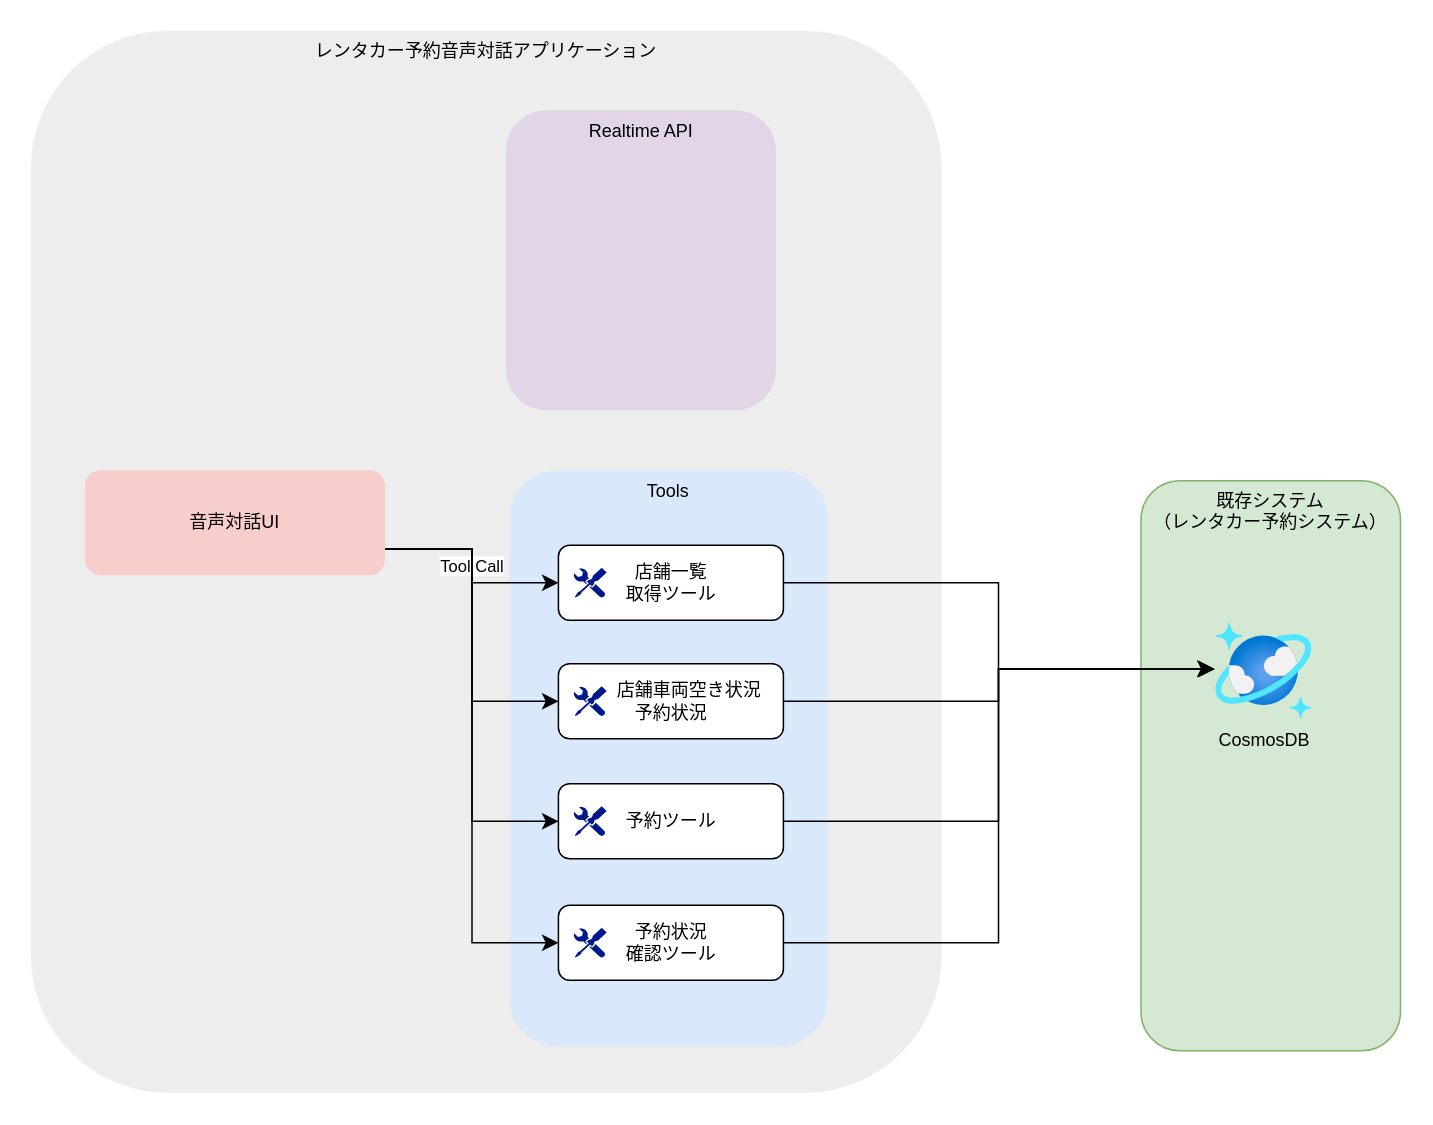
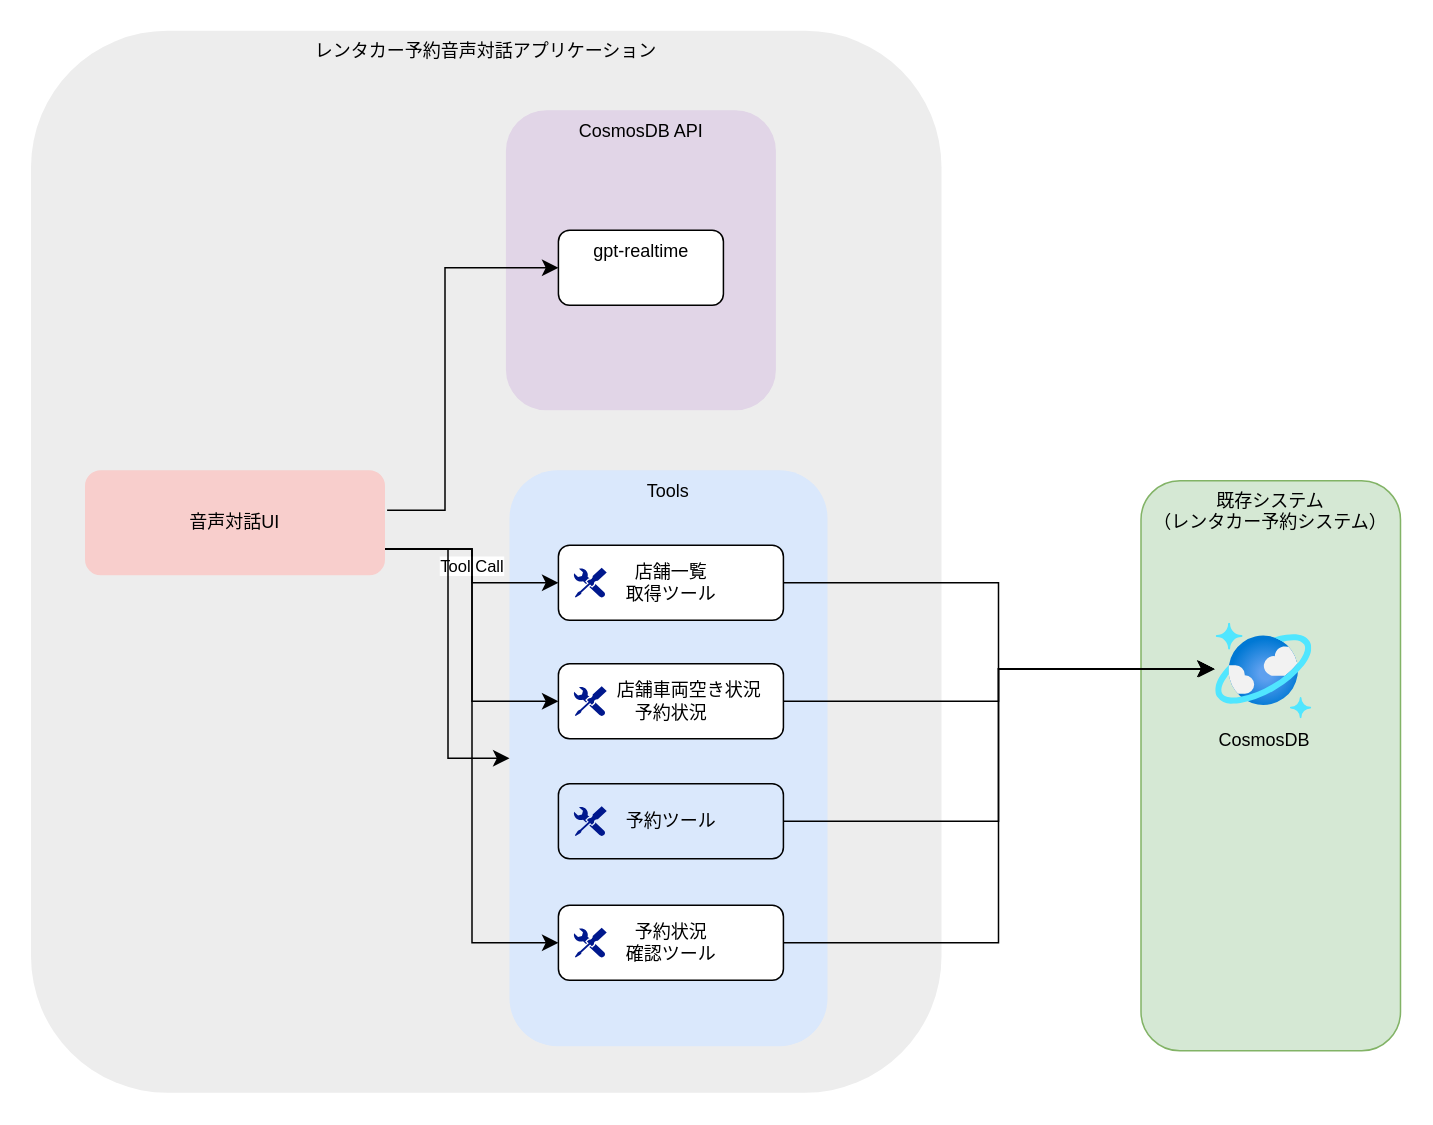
node "Realtime API": label "Realtime API" -> "CosmosDB API"
node "gpt-realtime": added
edge "音声対話UI" -> "gpt-realtime": added
edge "音声対話UI" -> "予約ツール": now "音声対話UI" -> "Tools"
node "予約ツール": fillcolor #ffffff -> #dae8fc
